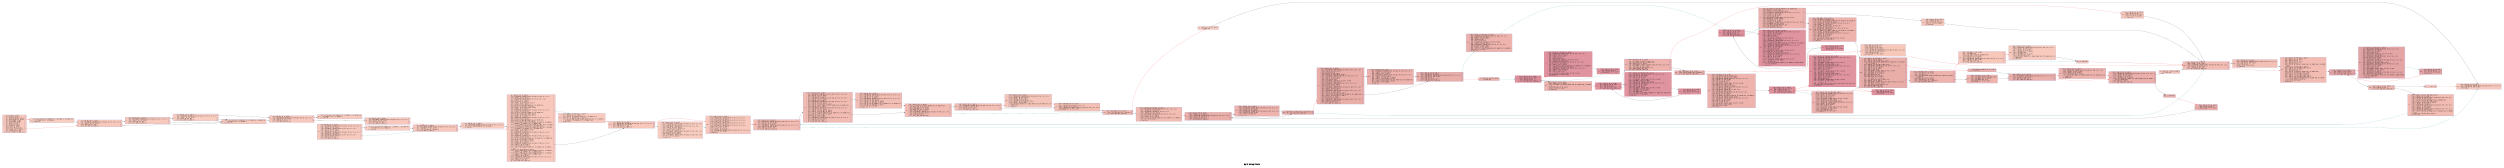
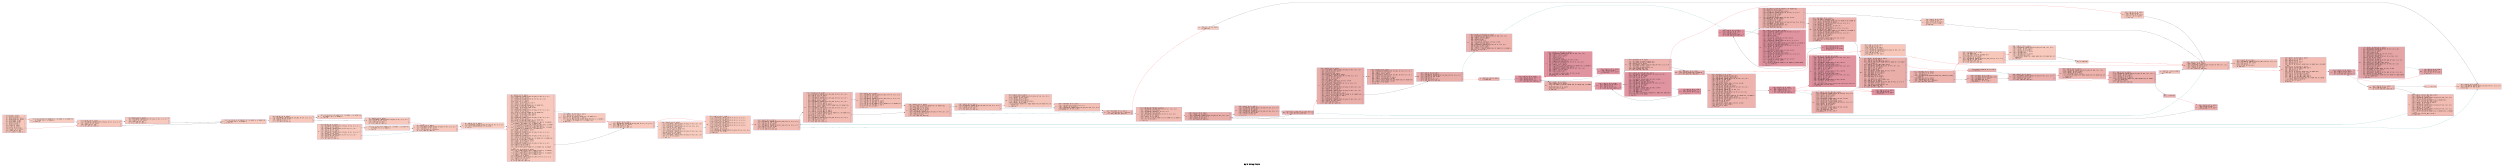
node "26:": removed
